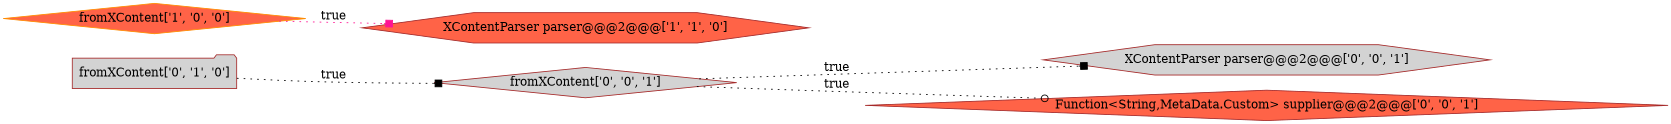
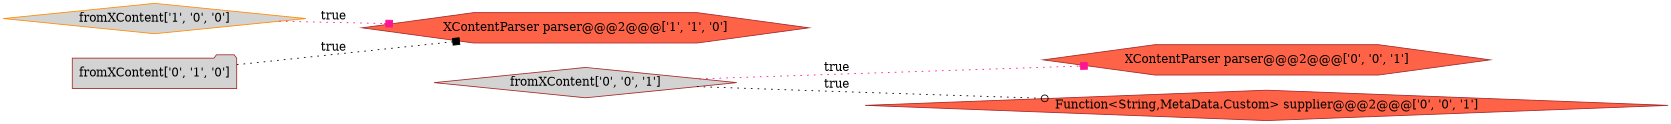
node "fromXContent['1', '0', '0']": fillcolor tomato -> lightgray
node "XContentParser parser@@@2@@@['0', '0', '1']": fillcolor lightgray -> tomato
edge "fromXContent['0', '0', '1']" -> "XContentParser parser@@@2@@@['0', '0', '1']": color black -> deeppink
edge "fromXContent['0', '1', '0']" -> "fromXContent['0', '0', '1']": now "fromXContent['0', '1', '0']" -> "XContentParser parser@@@2@@@['1', '1', '0']"
